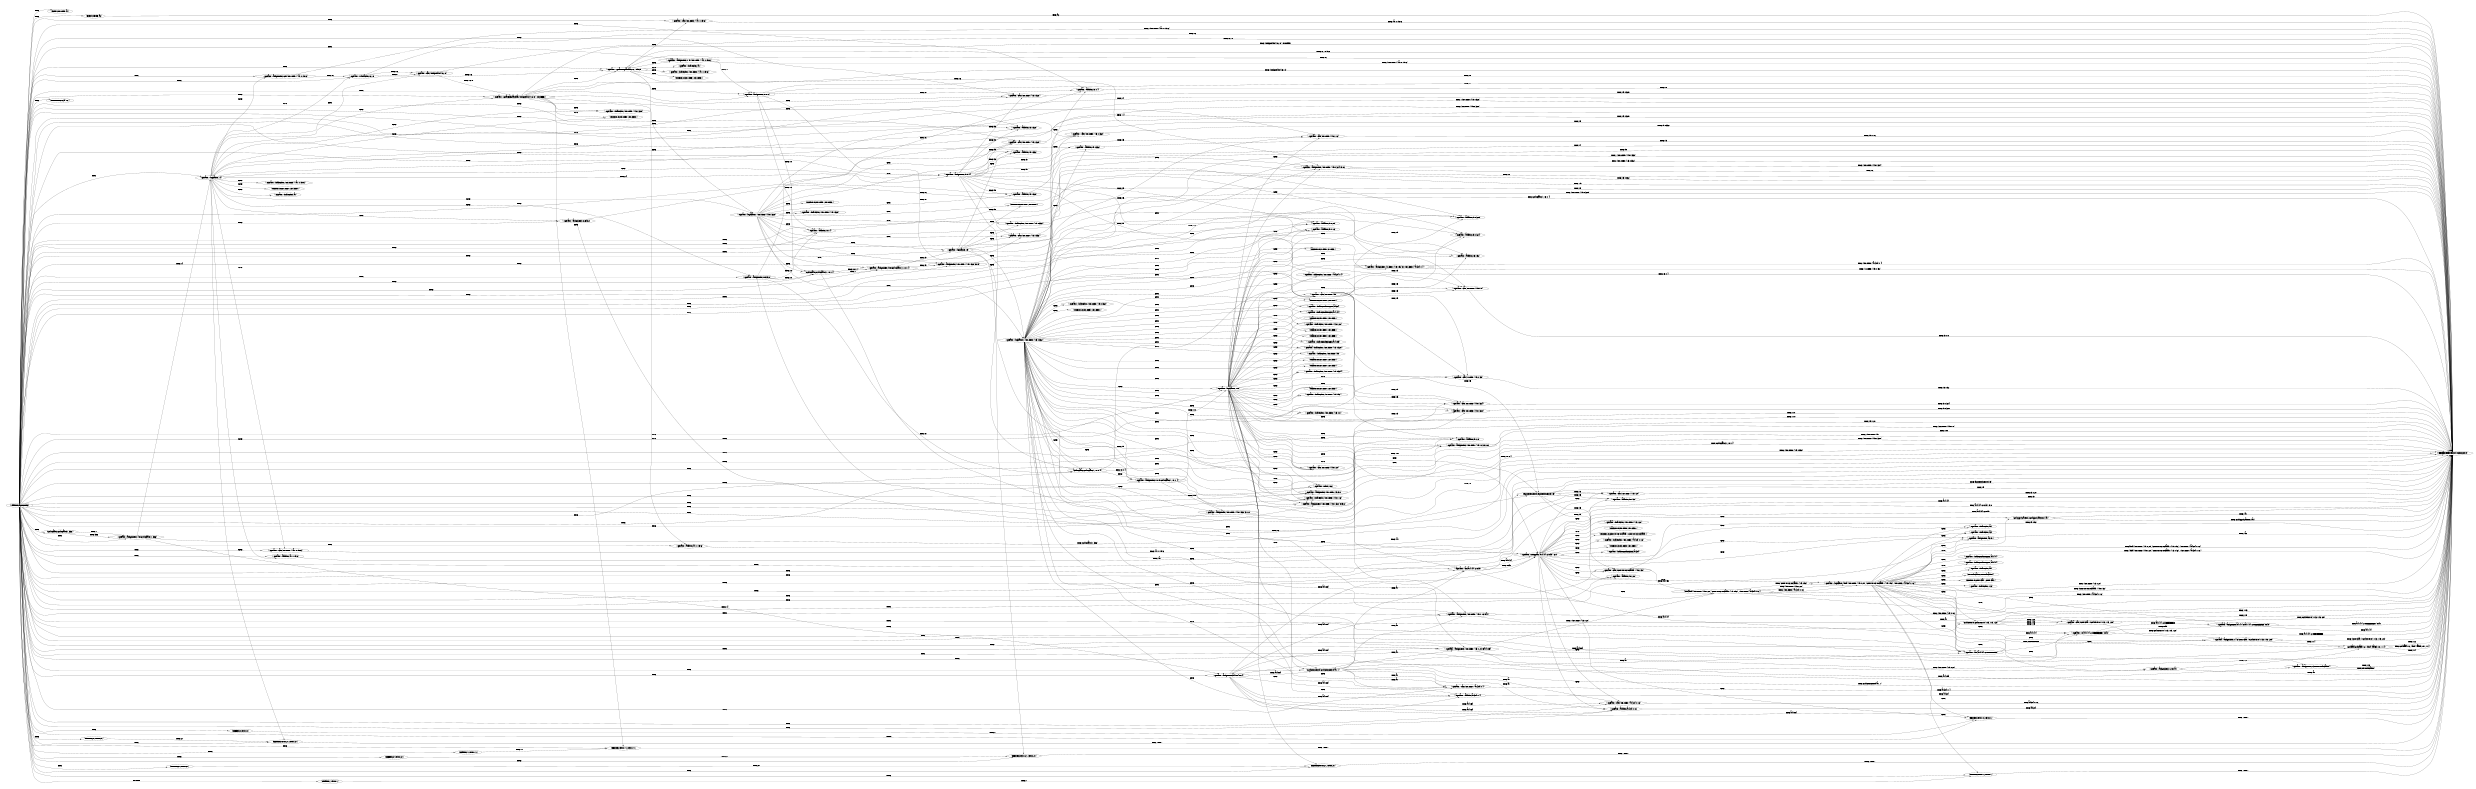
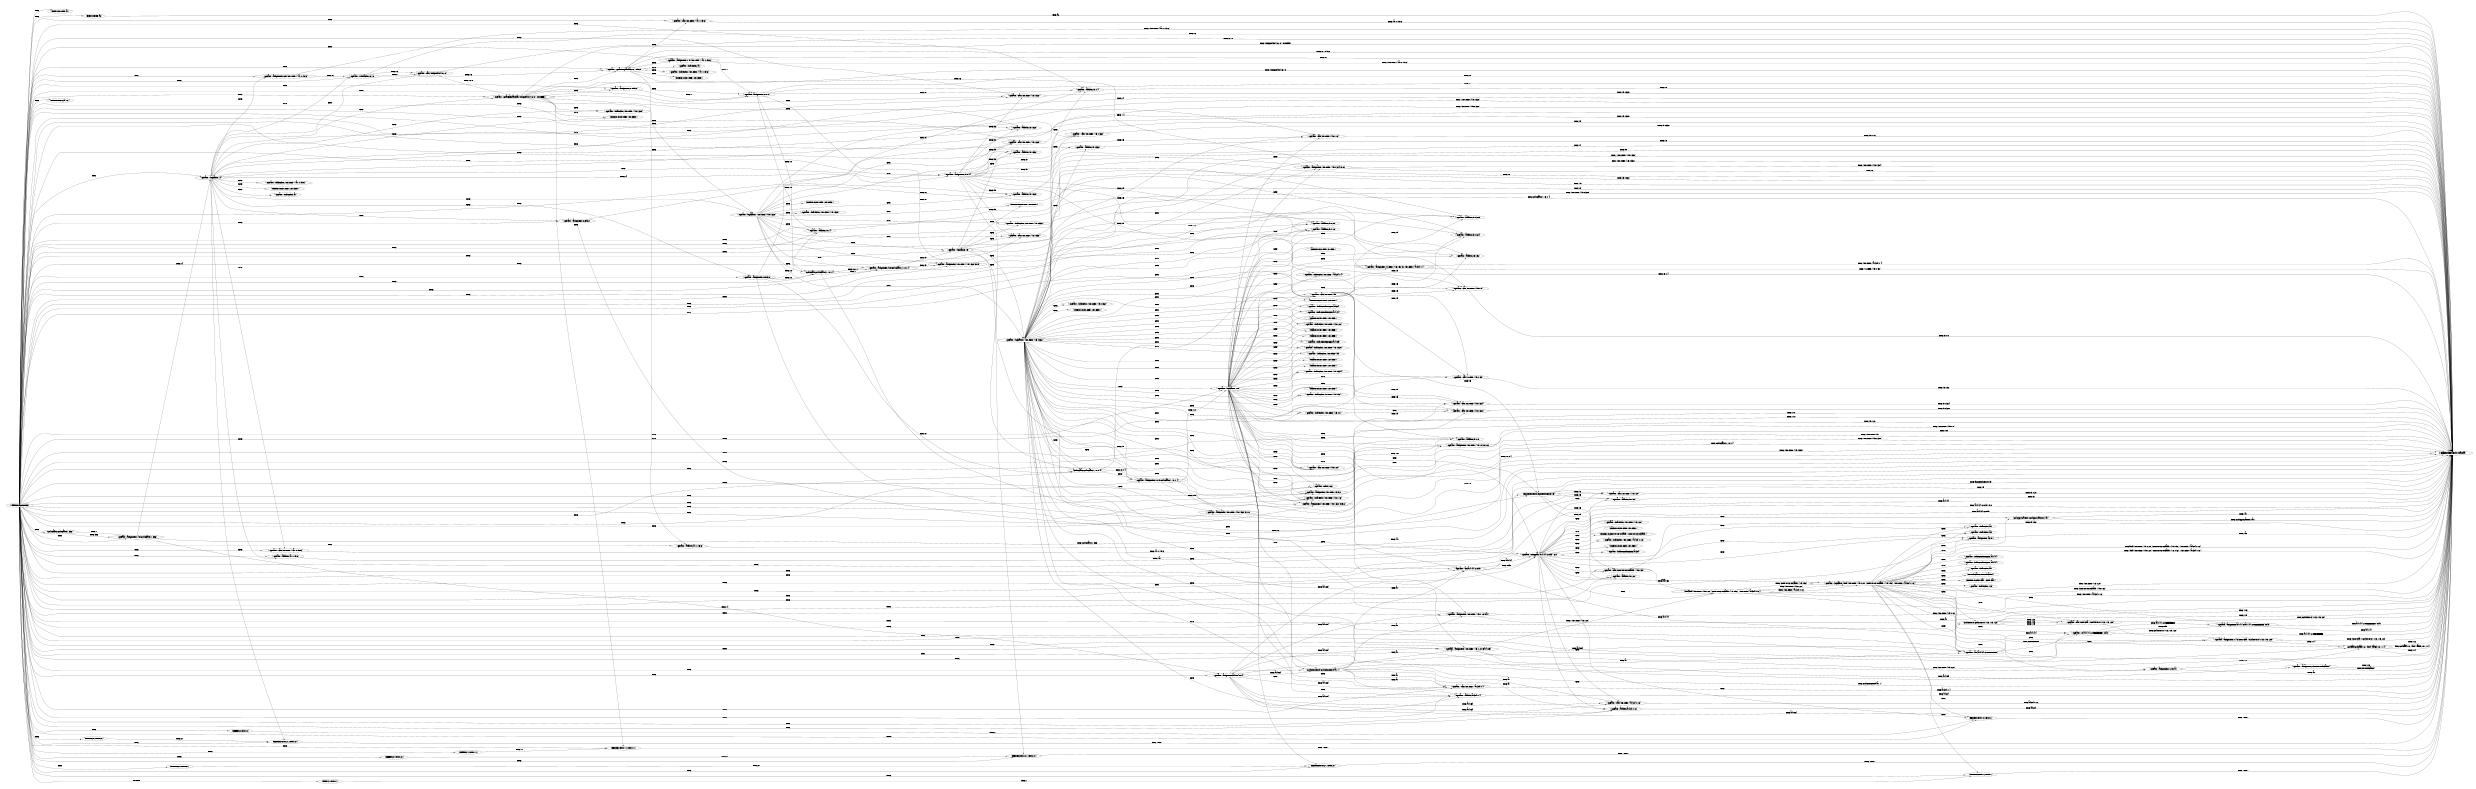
node "(<operator>.assignment,v7 = 512)": added
edge "(<operator>.logicalNot,!*(_DWORD *)(v5 + 332))" -> "(UNKNOWN,_WORD *,_WORD *)": removed, label "CDG:"
edge "(<operator>.logicalNot,!v10)" -> "(<operator>.cast,(_DWORD *)(v5 + 320))": now "(<operator>.indirection,*(_DWORD *)(v5 + 8))" -> "(<operator>.cast,(_DWORD *)(v5 + 320))"
node "(METHOD_RETURN,int __conncontrol)": label "(METHOD_RETURN,int __conncontrol)" -> "(METHOD_RETURN,int __fastcall)"
edge "(METHOD,tftp_connect)" -> "(<operator>.addition,a1[20] + 4)": added, label "DDG:"
node "(LITERAL,7,return 7;)": label "(LITERAL,7,return 7;)" -> "(PARAM,7,return 7;)"
